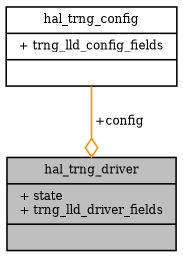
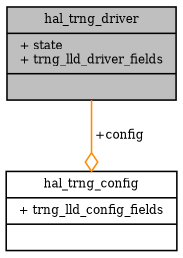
edge "hal_trng_config" -> "hal_trng_driver": reversed
